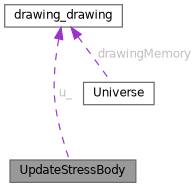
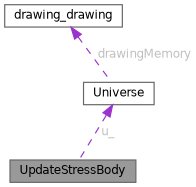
edge "UpdateStressBody" -> "drawing_drawing": now "UpdateStressBody" -> "Universe"
